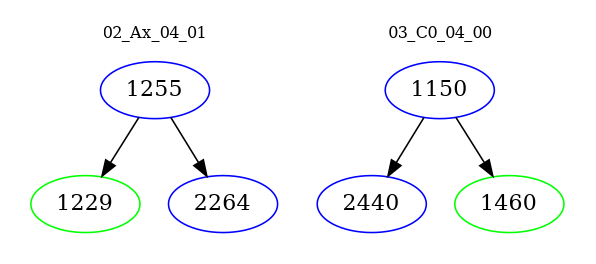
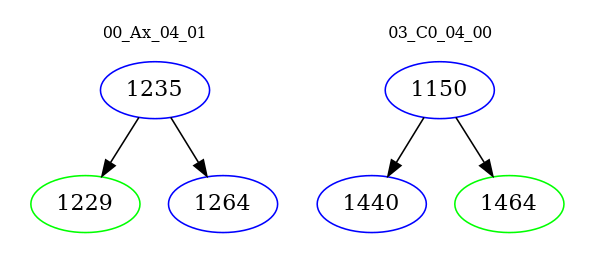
cluster "02_Ax_04_01": label "02_Ax_04_01" -> "00_Ax_04_01"
node "1255": label "1255" -> "1235"
node "2264": label "2264" -> "1264"
node "2440": label "2440" -> "1440"
node "1460": label "1460" -> "1464"
